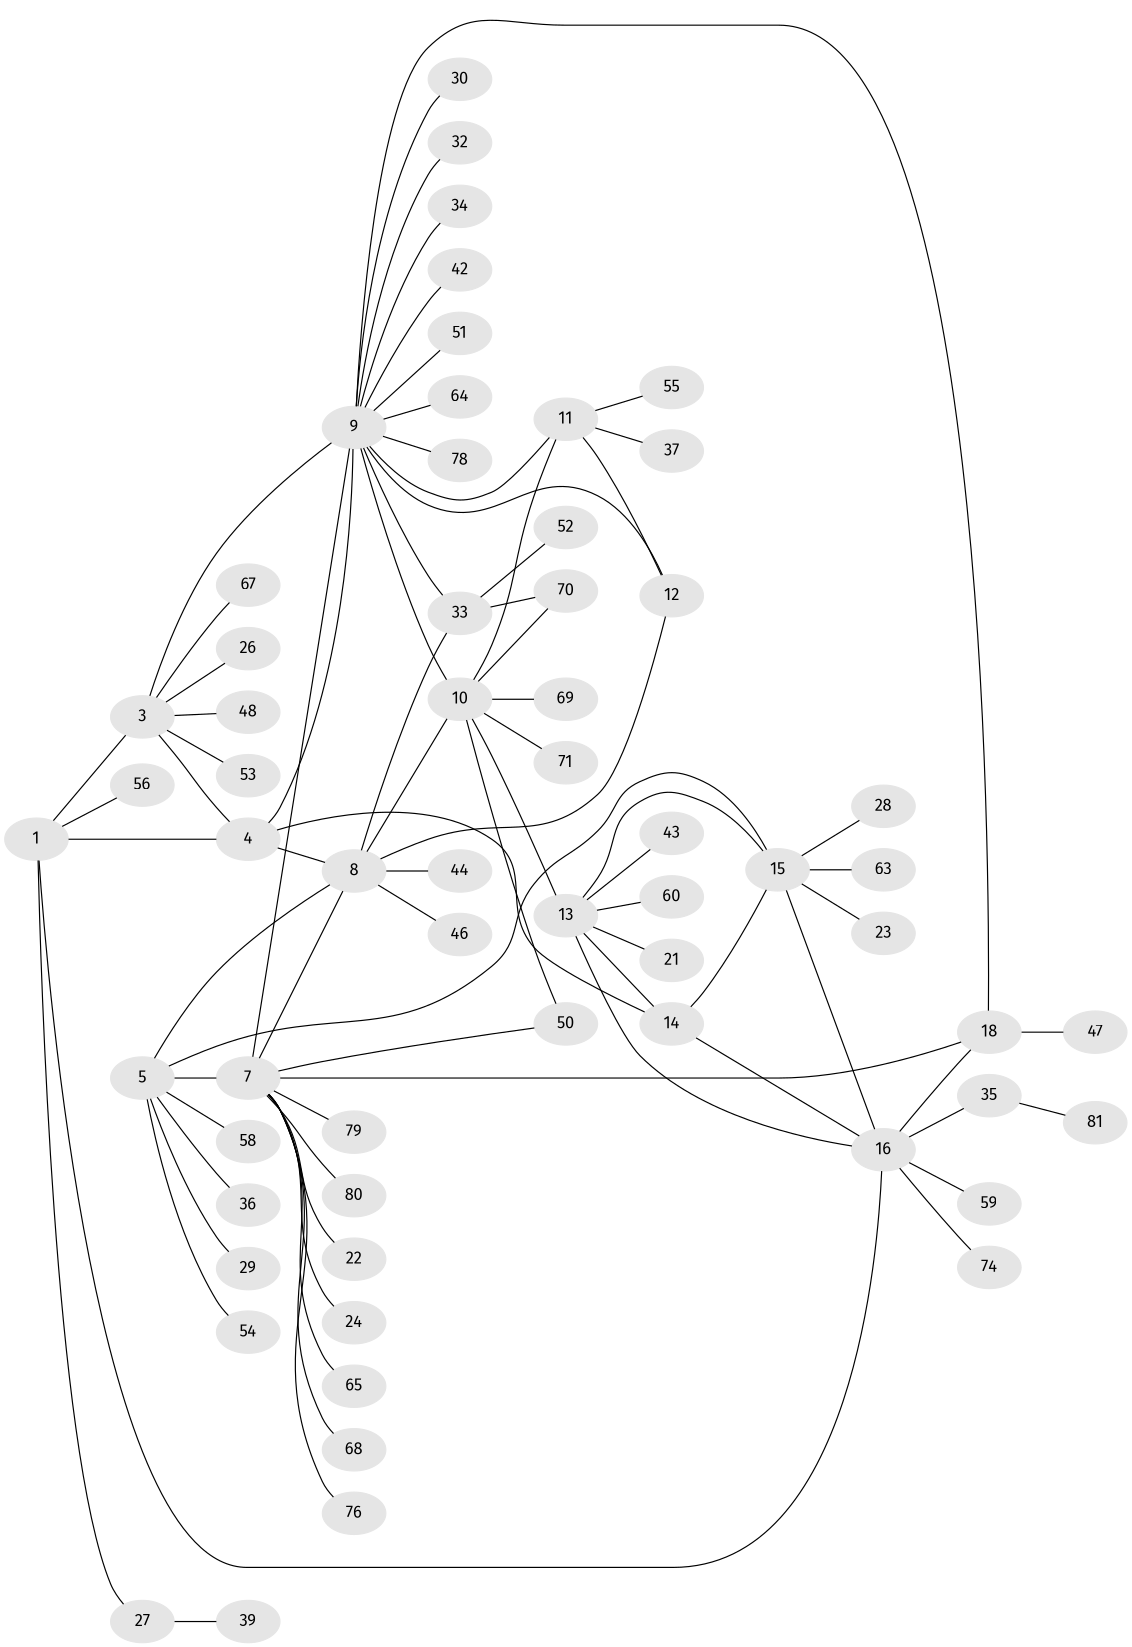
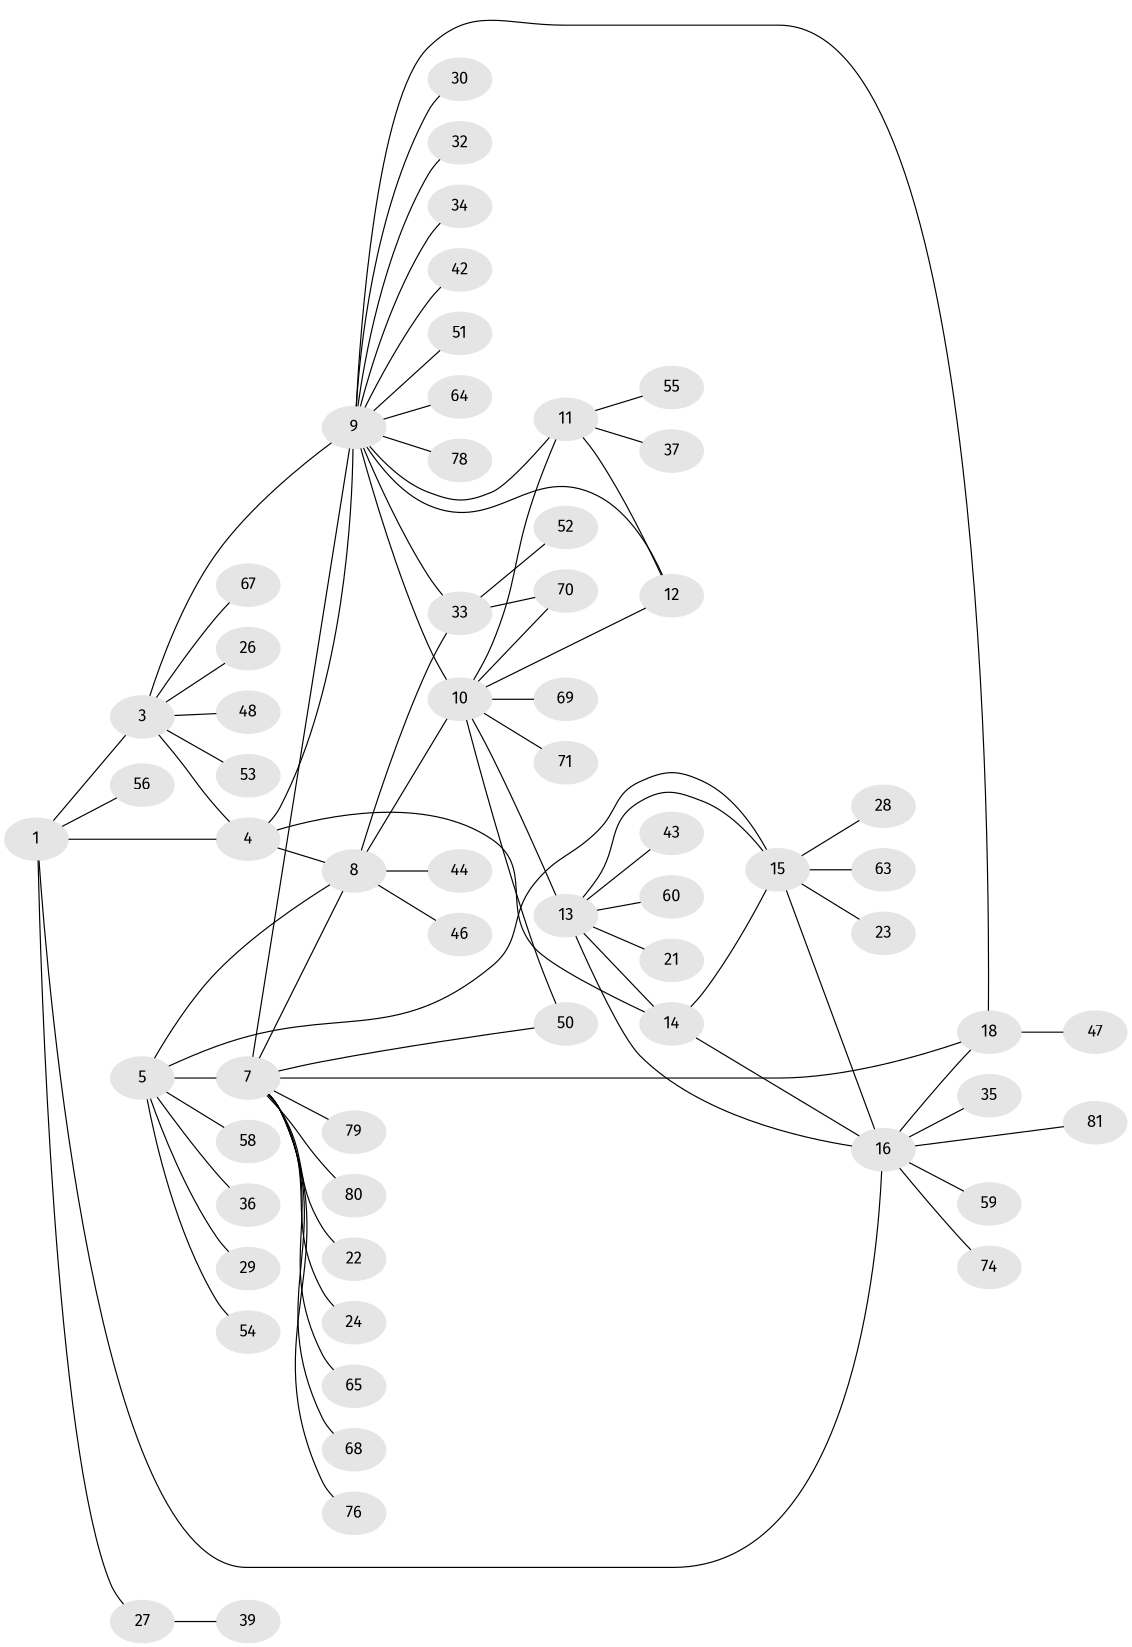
edge "12" -- "8": now "12" -- "10"
edge "35" -- "81": now "16" -- "81"
